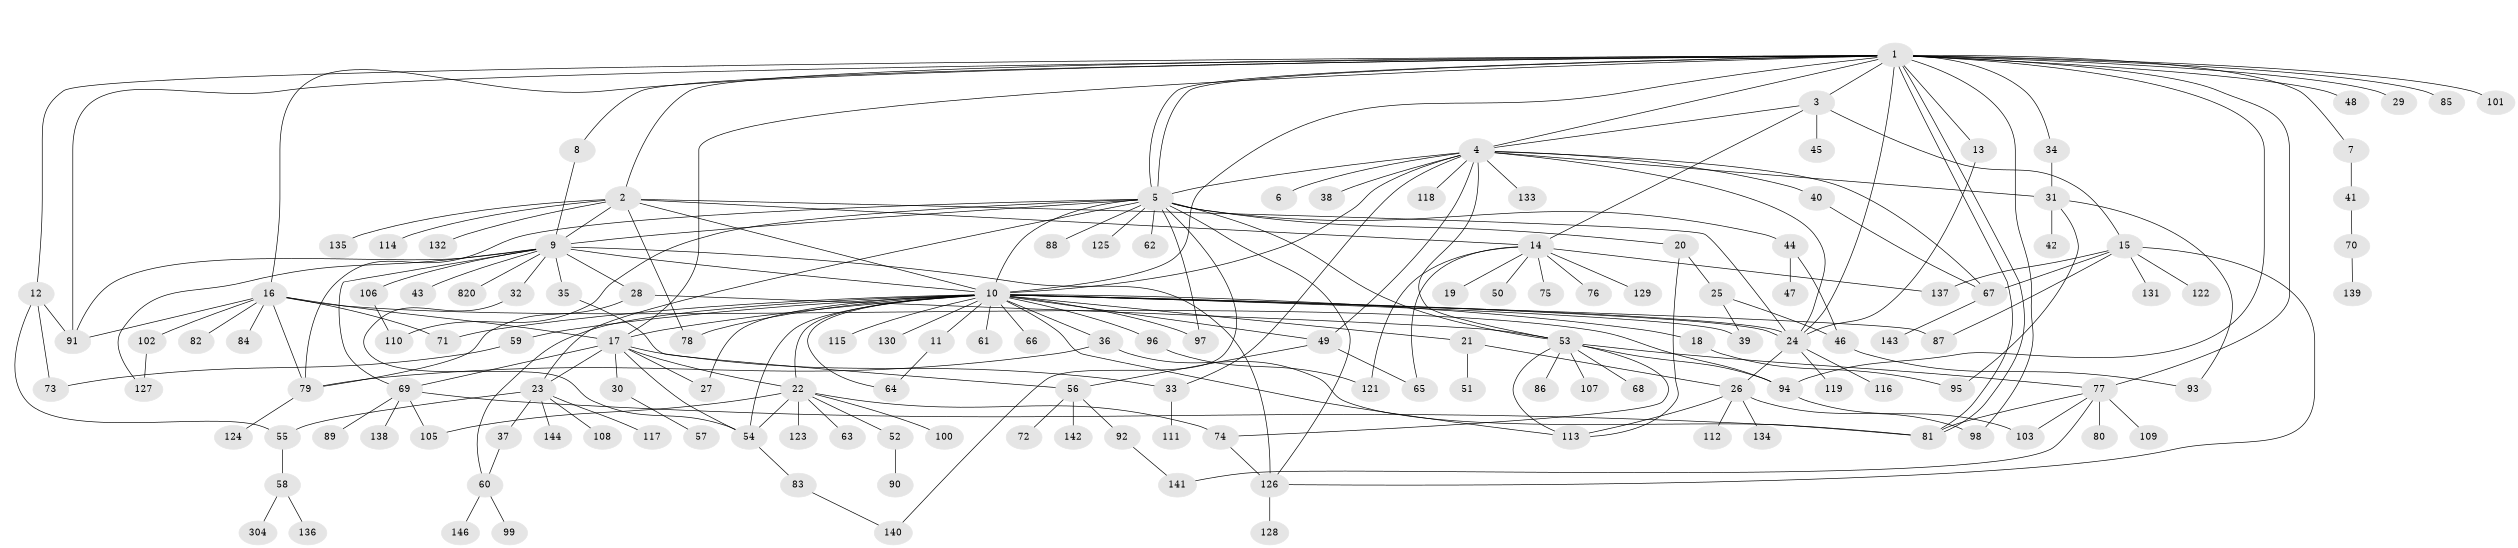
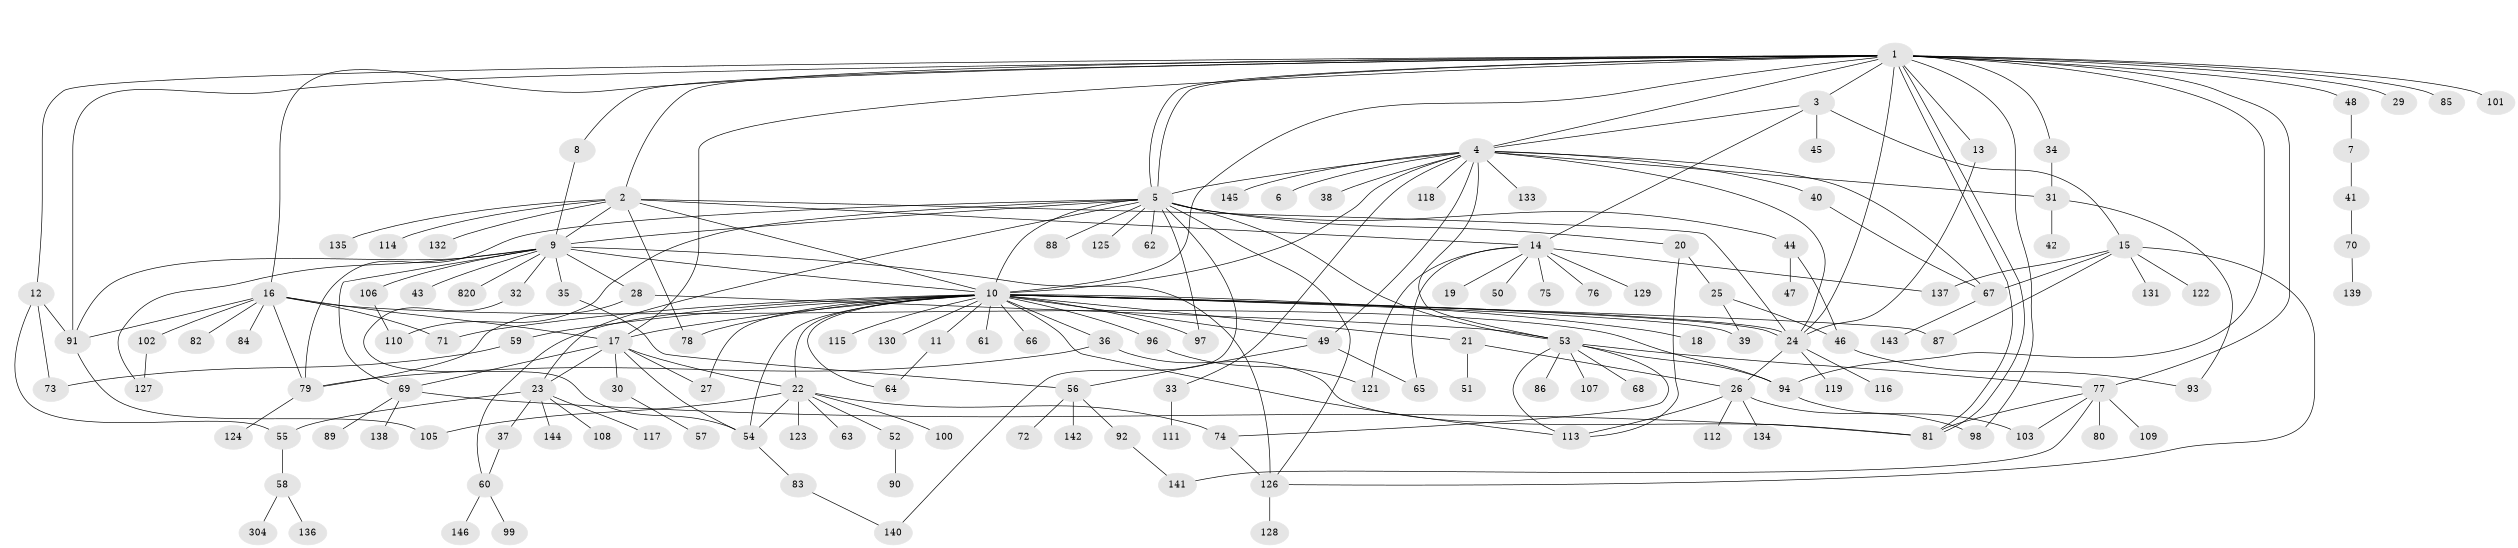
edge "1" -- "7": now "48" -- "7"
node "145": added
edge "17" -- "33": removed
node "95": removed
edge "69" -- "105": now "91" -- "105"
